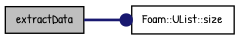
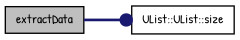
node "Foam::UList::size": label "Foam::UList::size" -> "UList::UList::size"
